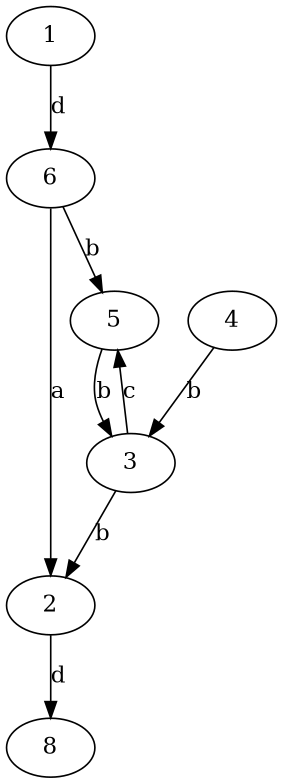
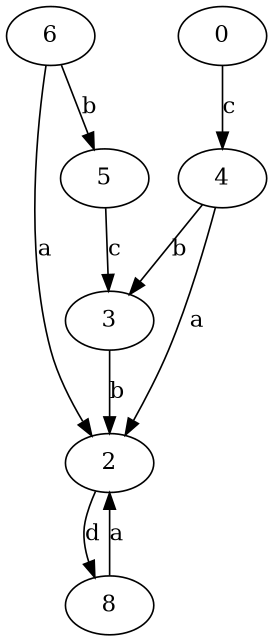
node "1": removed
node "0": added
edge "4" -> "2": added, label "a"
edge "5" -> "3": label "b" -> "c"
edge "3" -> "5": removed, label "c"
edge "8" -> "2": added, label "a"
